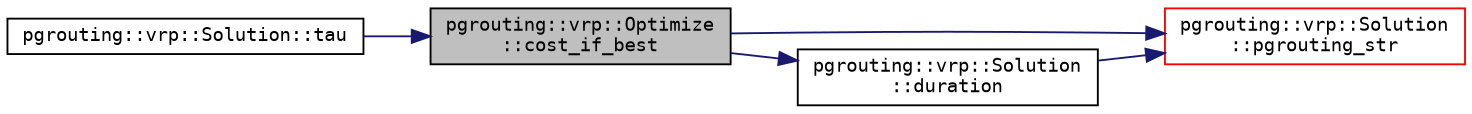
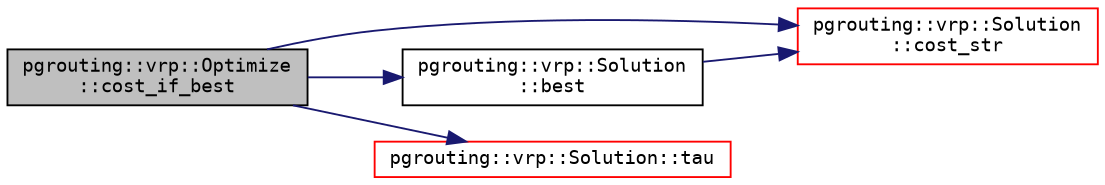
node "pgrouting::vrp::Solution::tau": color black -> red
edge "pgrouting::vrp::Solution::tau" -> "pgrouting::vrp::Optimize ::cost_if_best": reversed
node "pgrouting::vrp::Solution ::pgrouting_str": label "pgrouting::vrp::Solution ::pgrouting_str" -> "pgrouting::vrp::Solution ::cost_str"
node "pgrouting::vrp::Solution ::duration": label "pgrouting::vrp::Solution ::duration" -> "pgrouting::vrp::Solution ::best"
